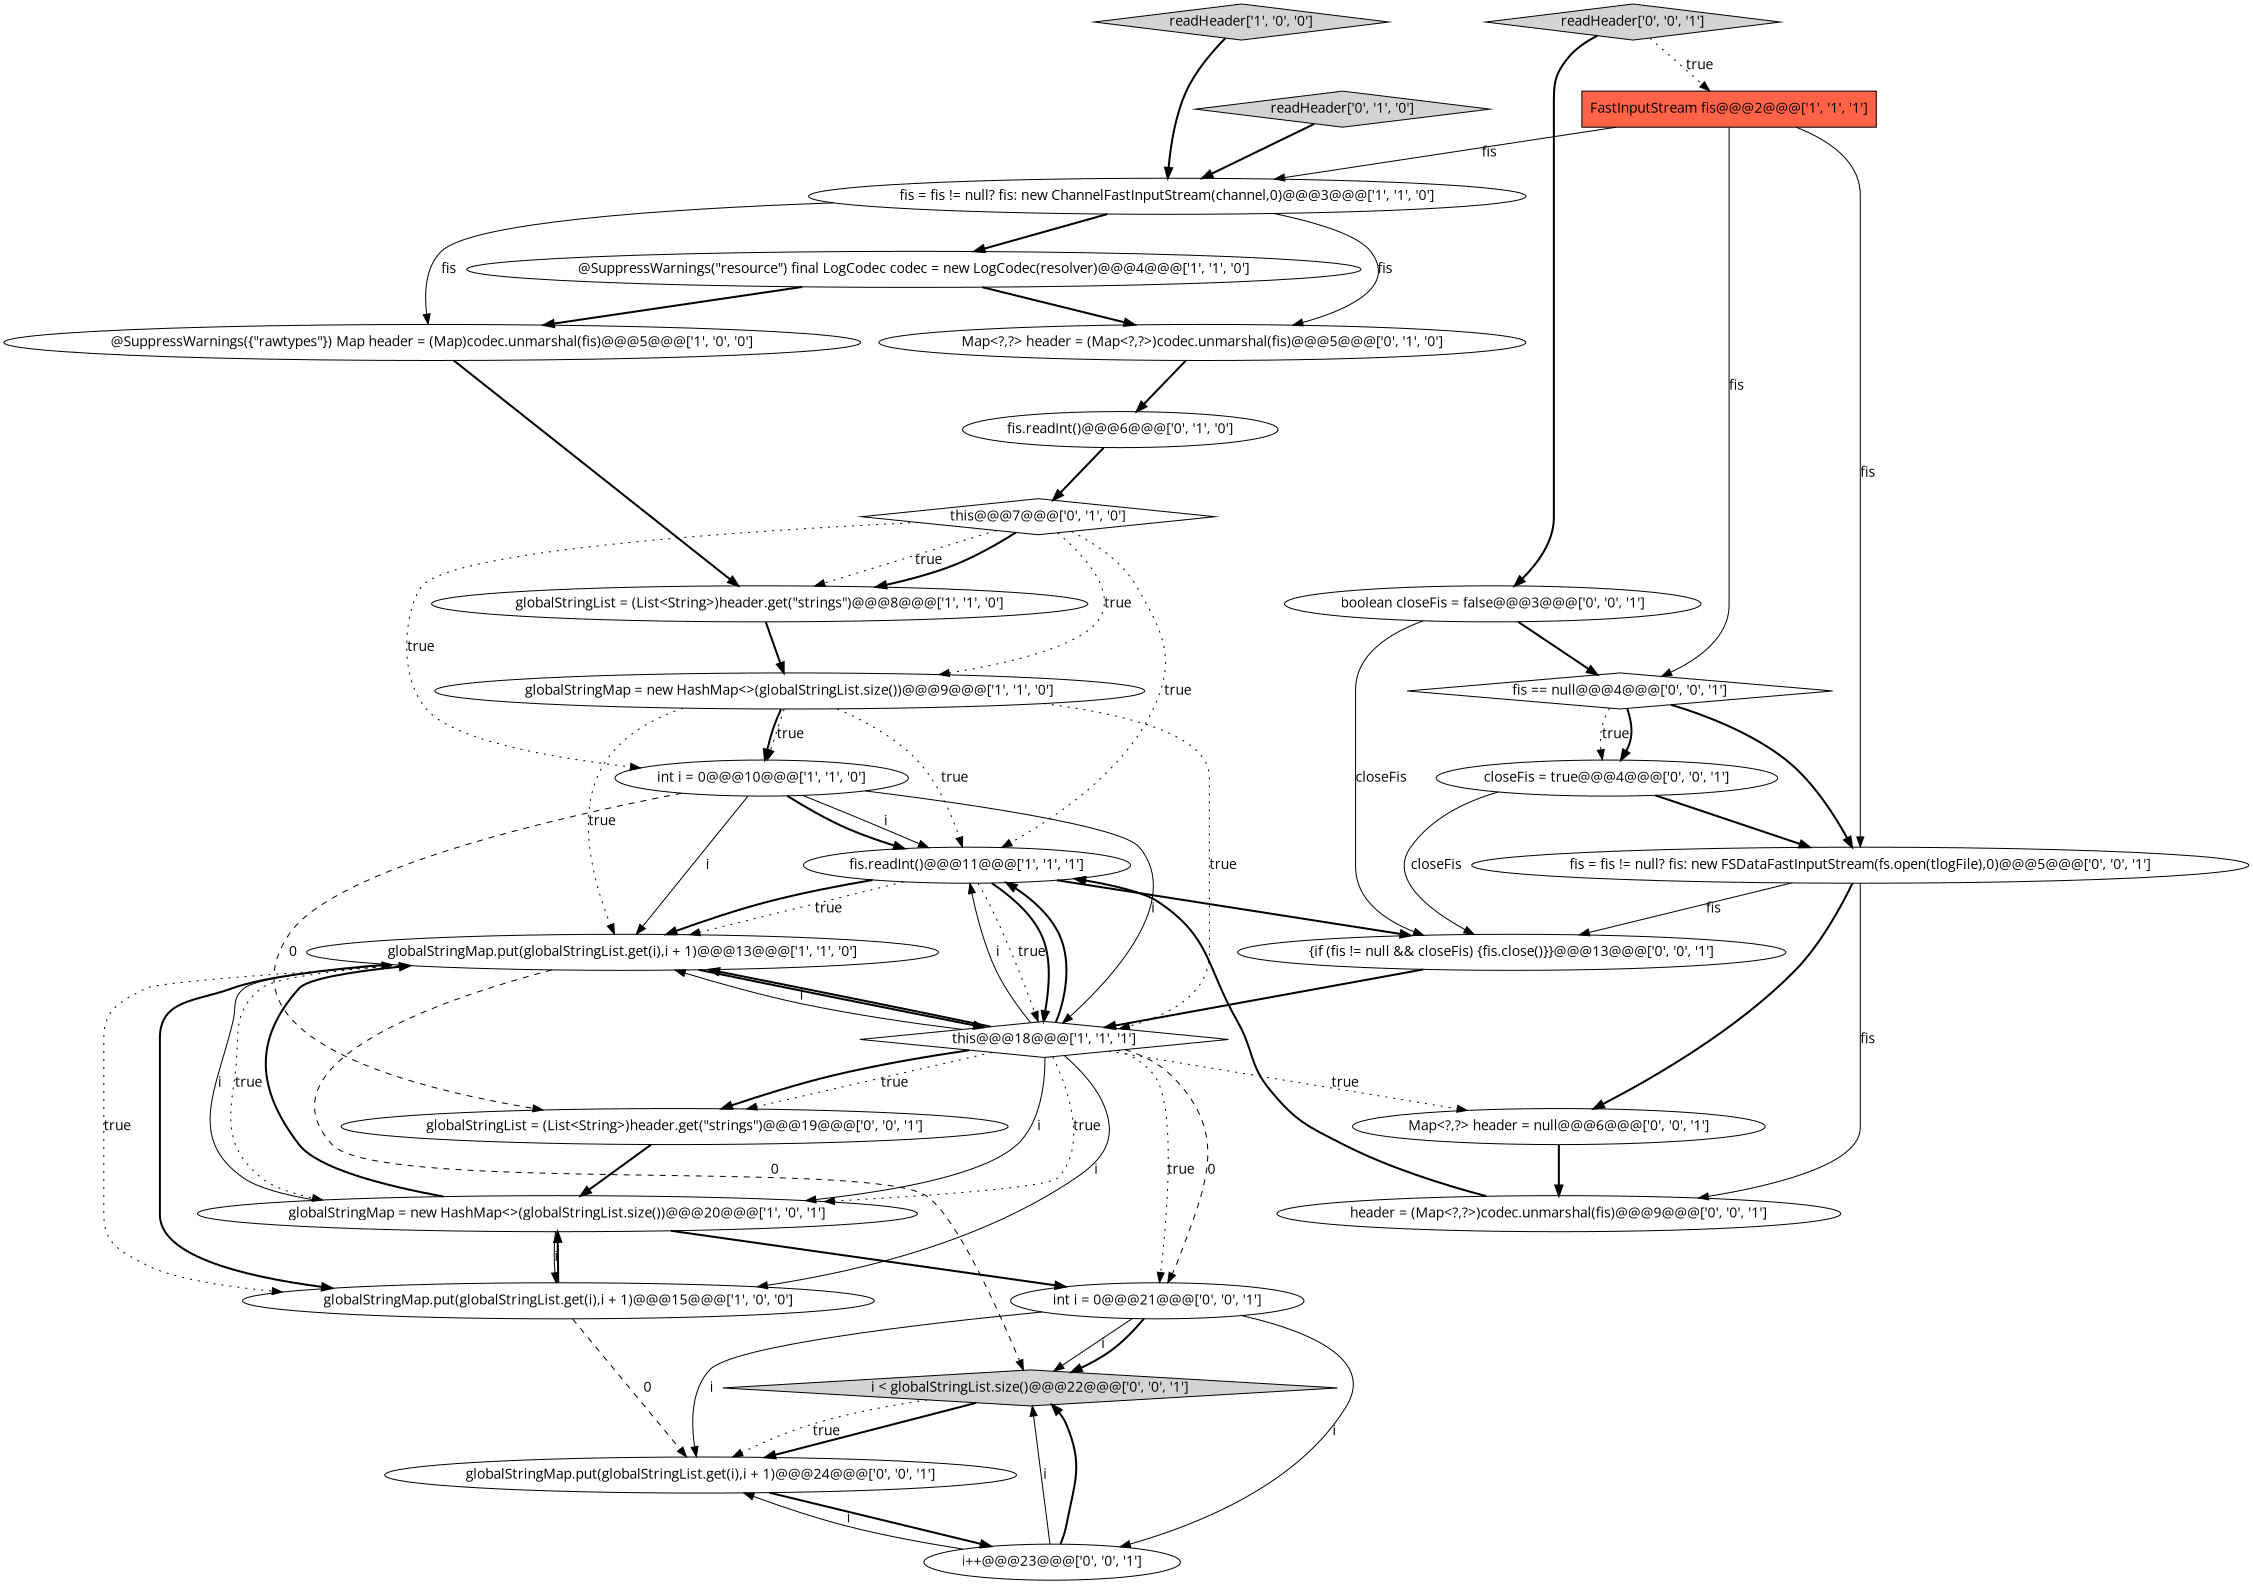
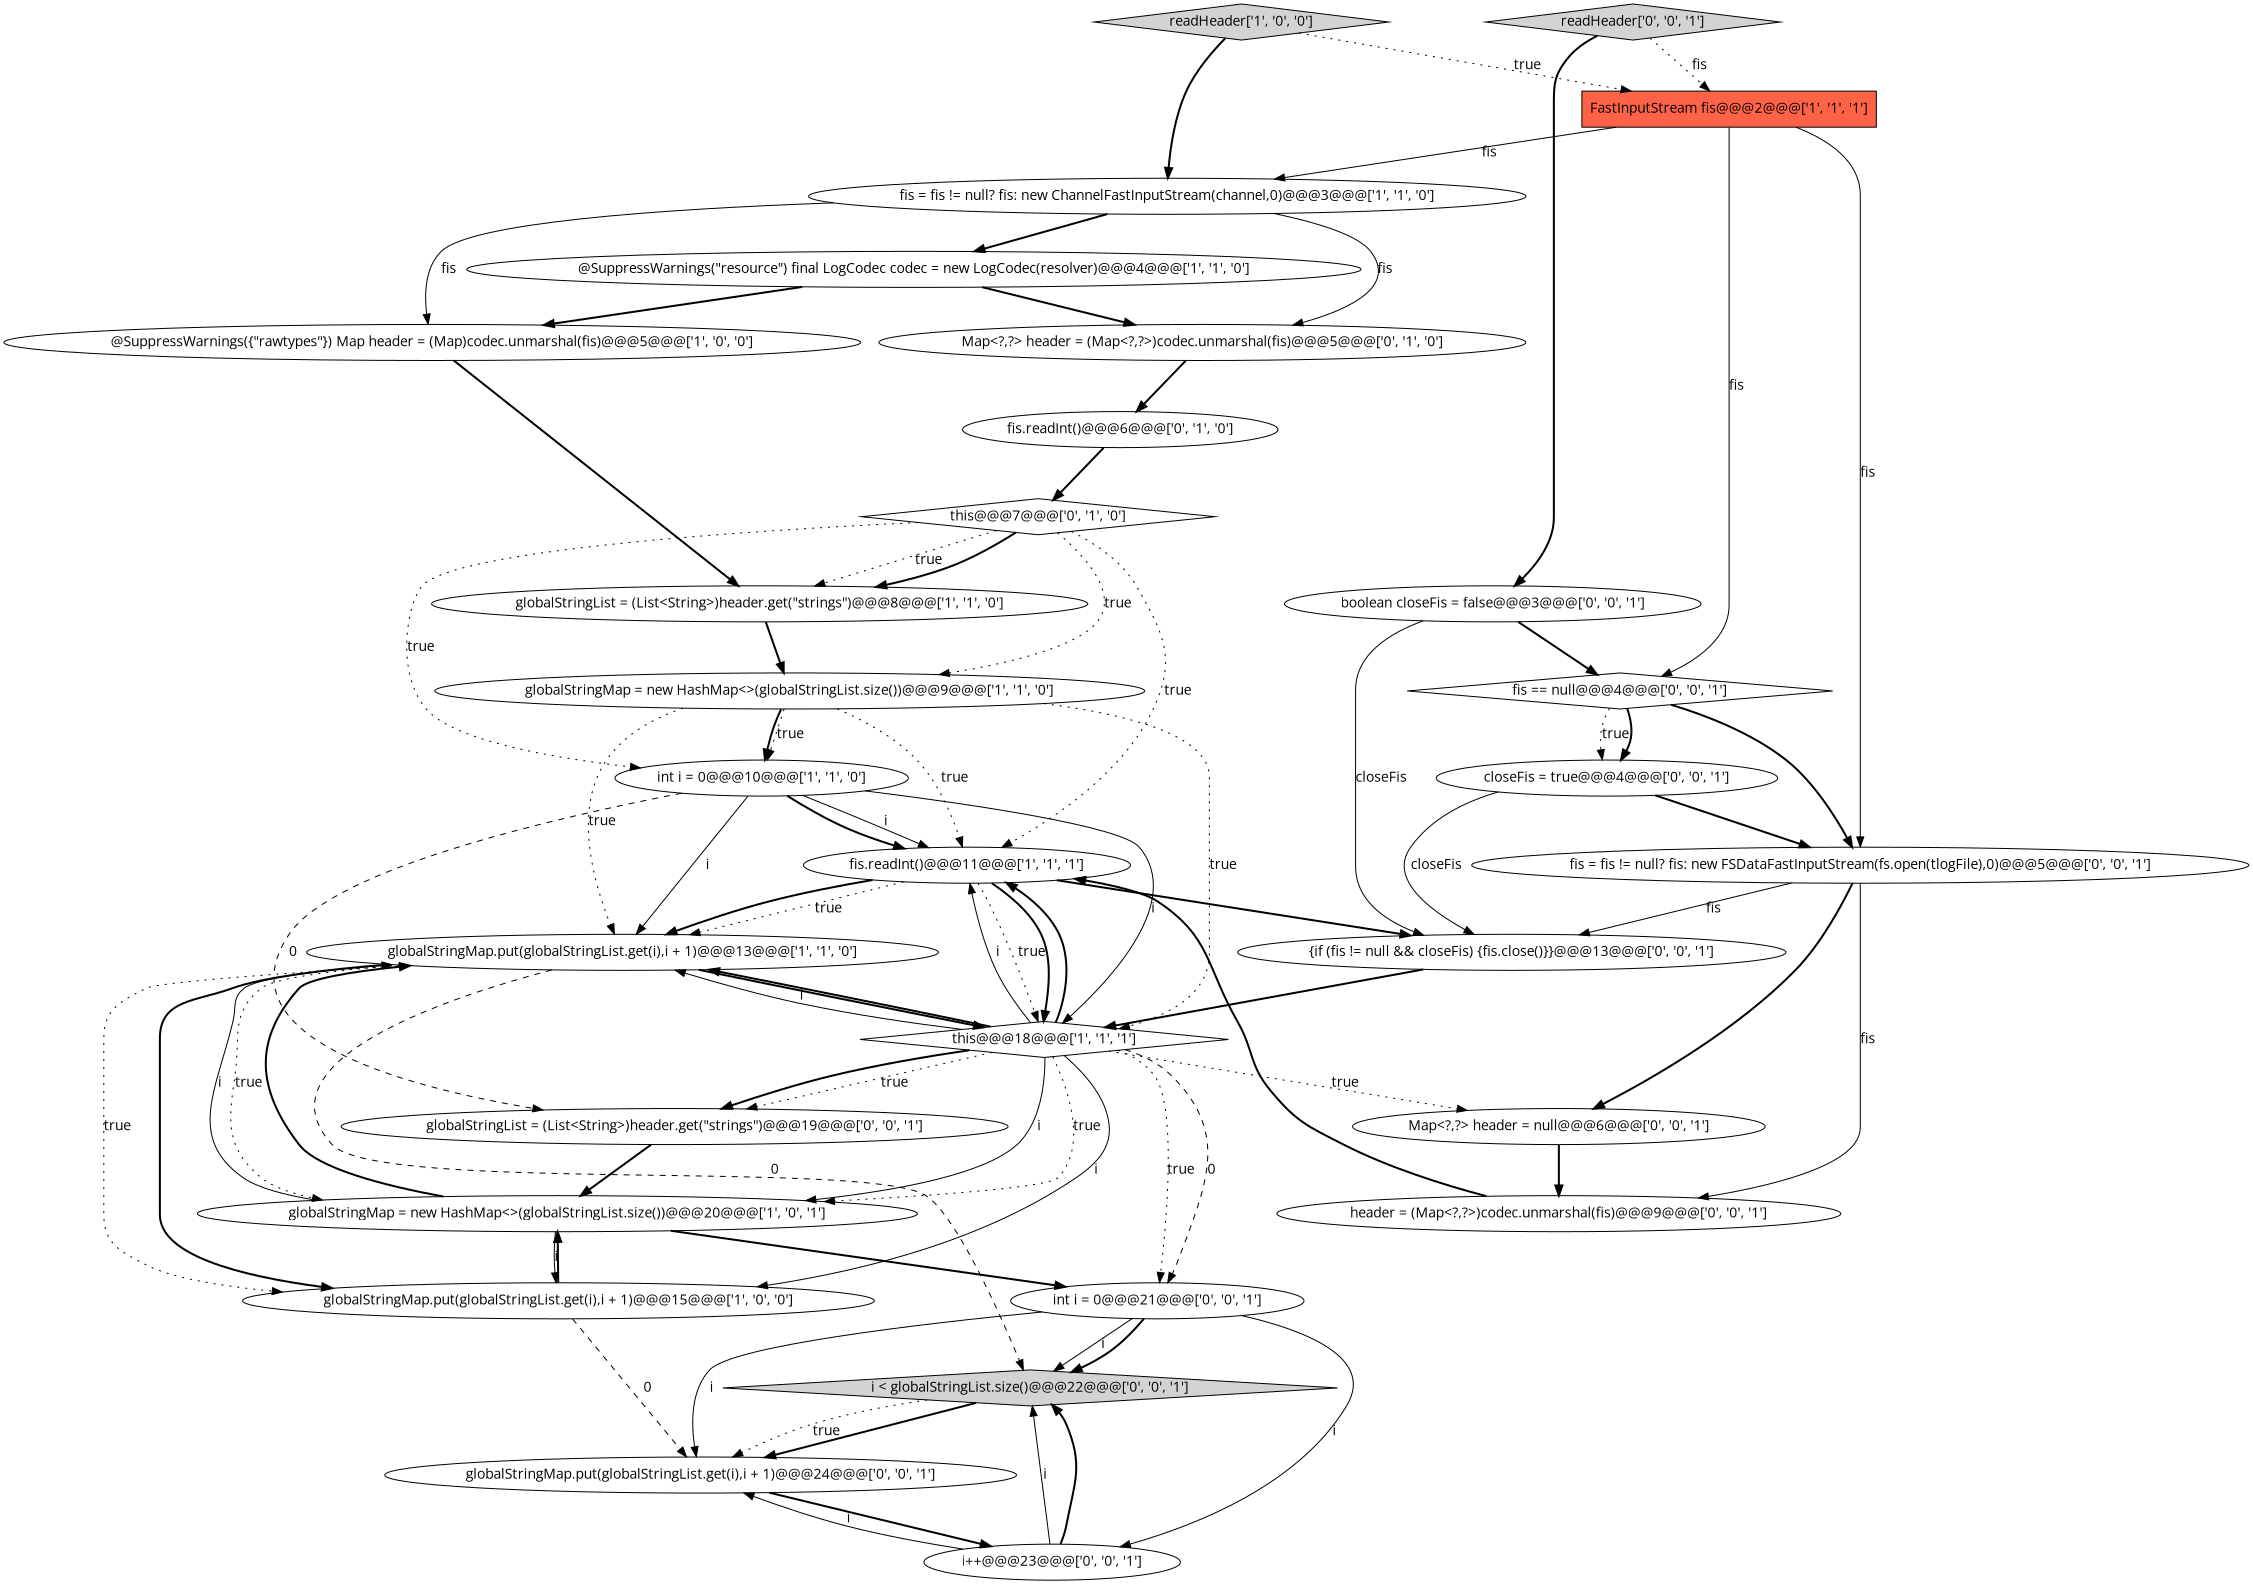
edge "readHeader['1', '0', '0']" -> "FastInputStream fis@@@2@@@['1', '1', '1']": added, label "true"
edge "readHeader['0', '0', '1']" -> "FastInputStream fis@@@2@@@['1', '1', '1']": label "true" -> "fis"
node "readHeader['0', '1', '0']": removed
